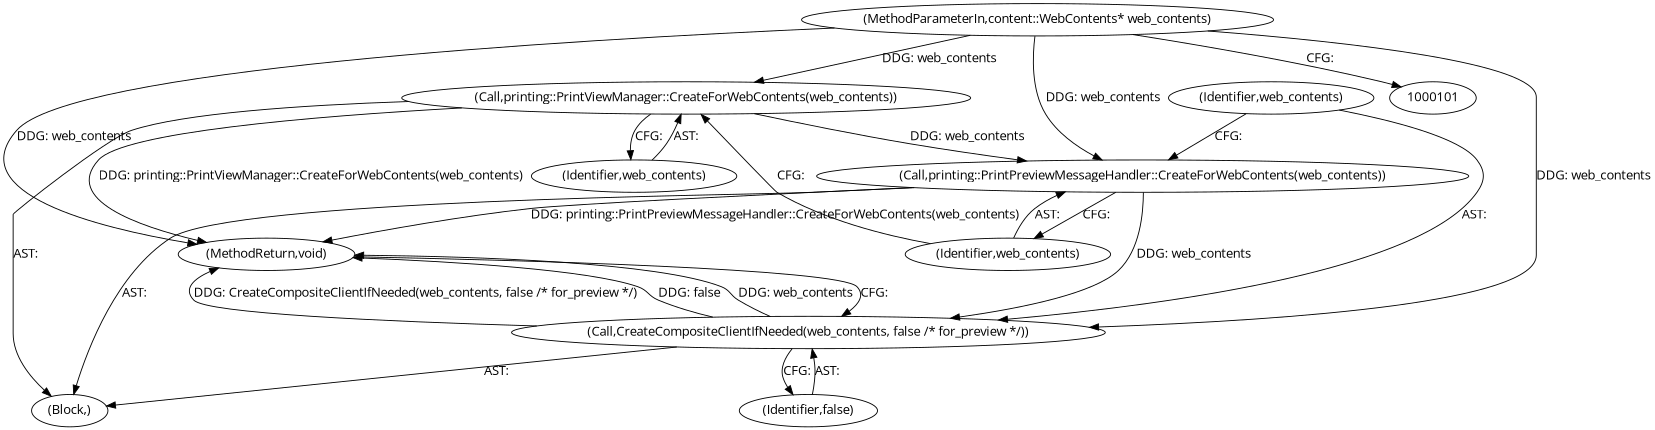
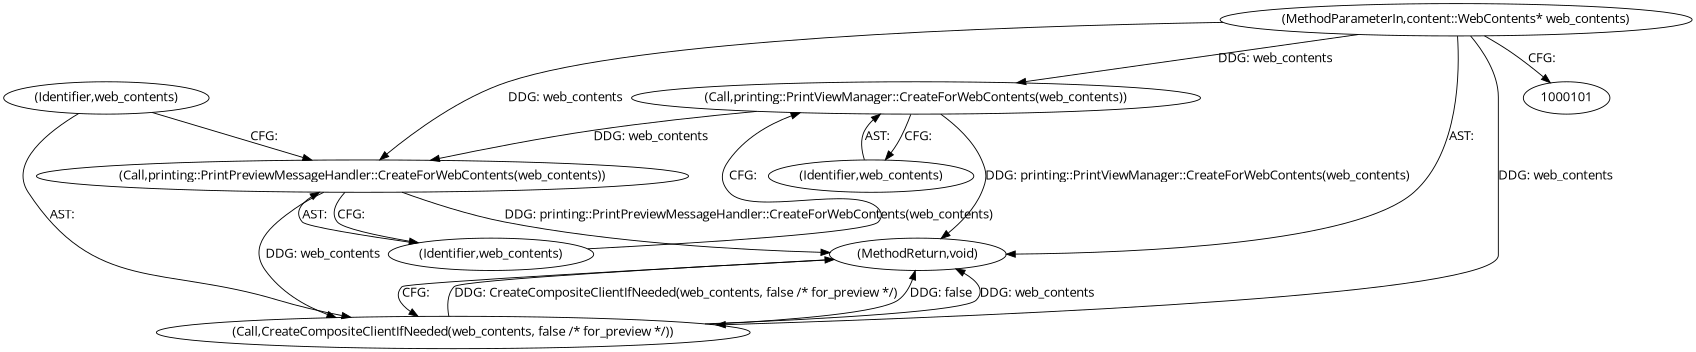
edge "(MethodParameterIn,content::WebContents* web_contents)" -> "(MethodReturn,void)": label "DDG: web_contents" -> "AST: "
node "(Block,)": removed
node "(Identifier,false)": removed
